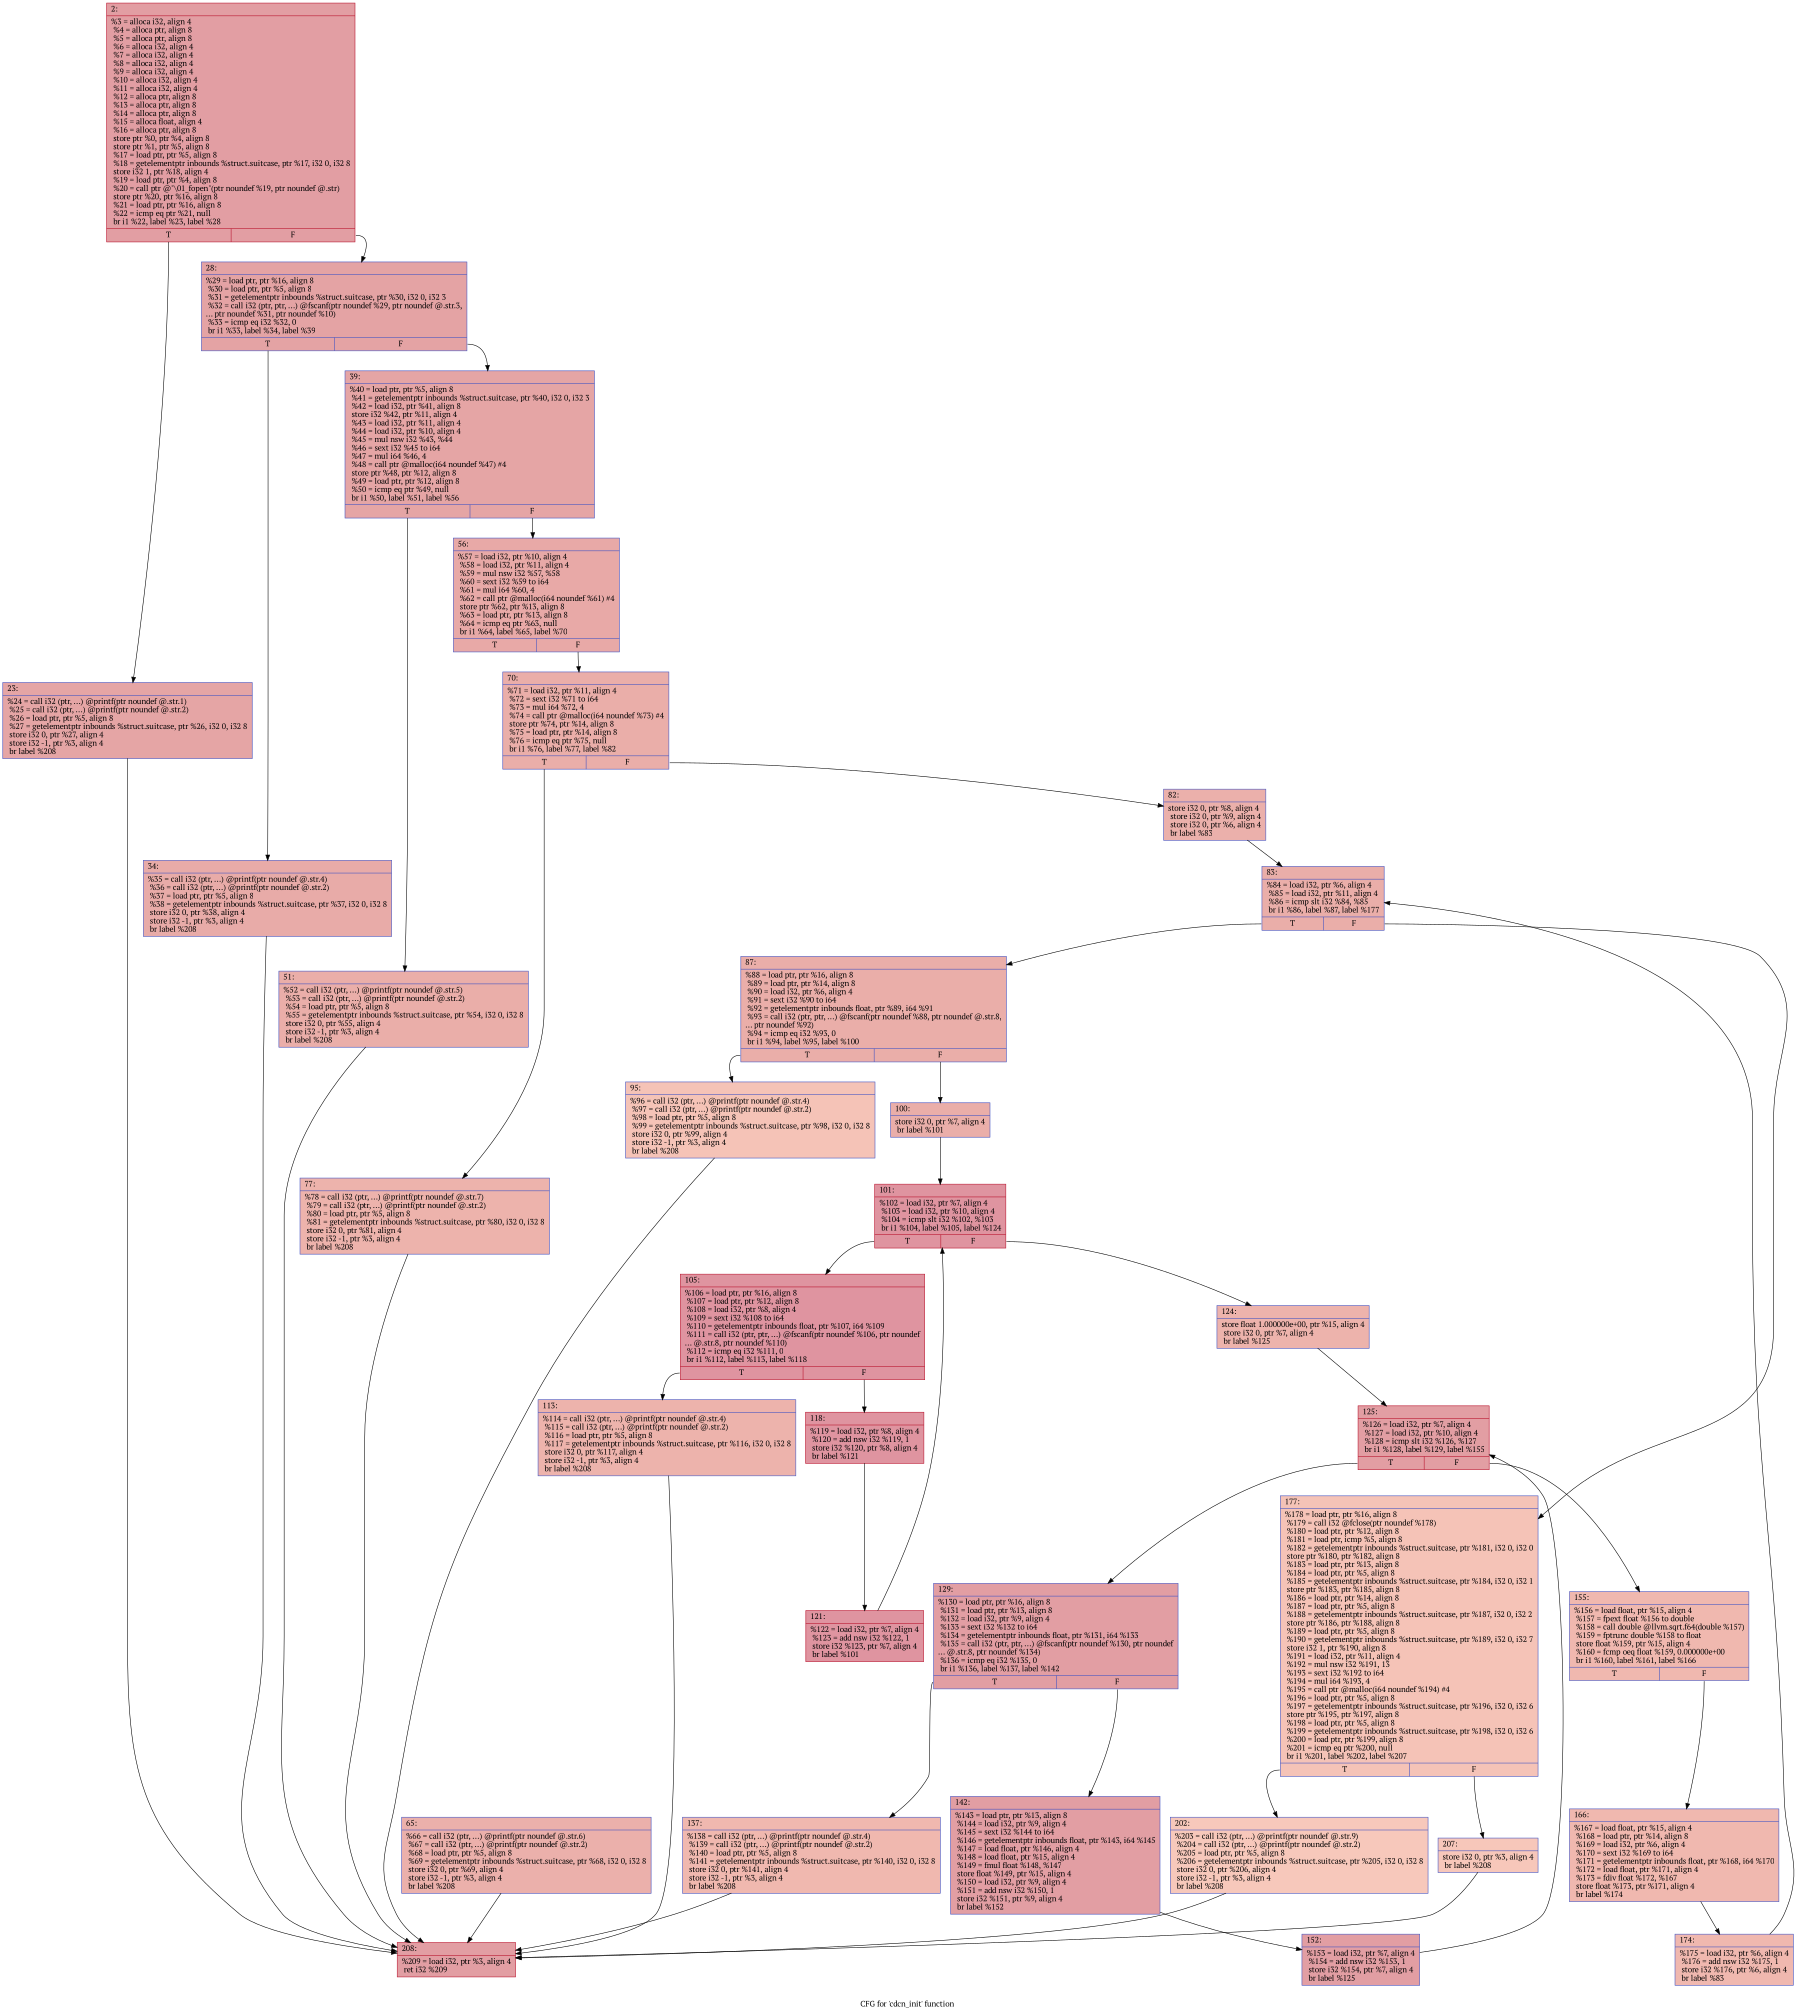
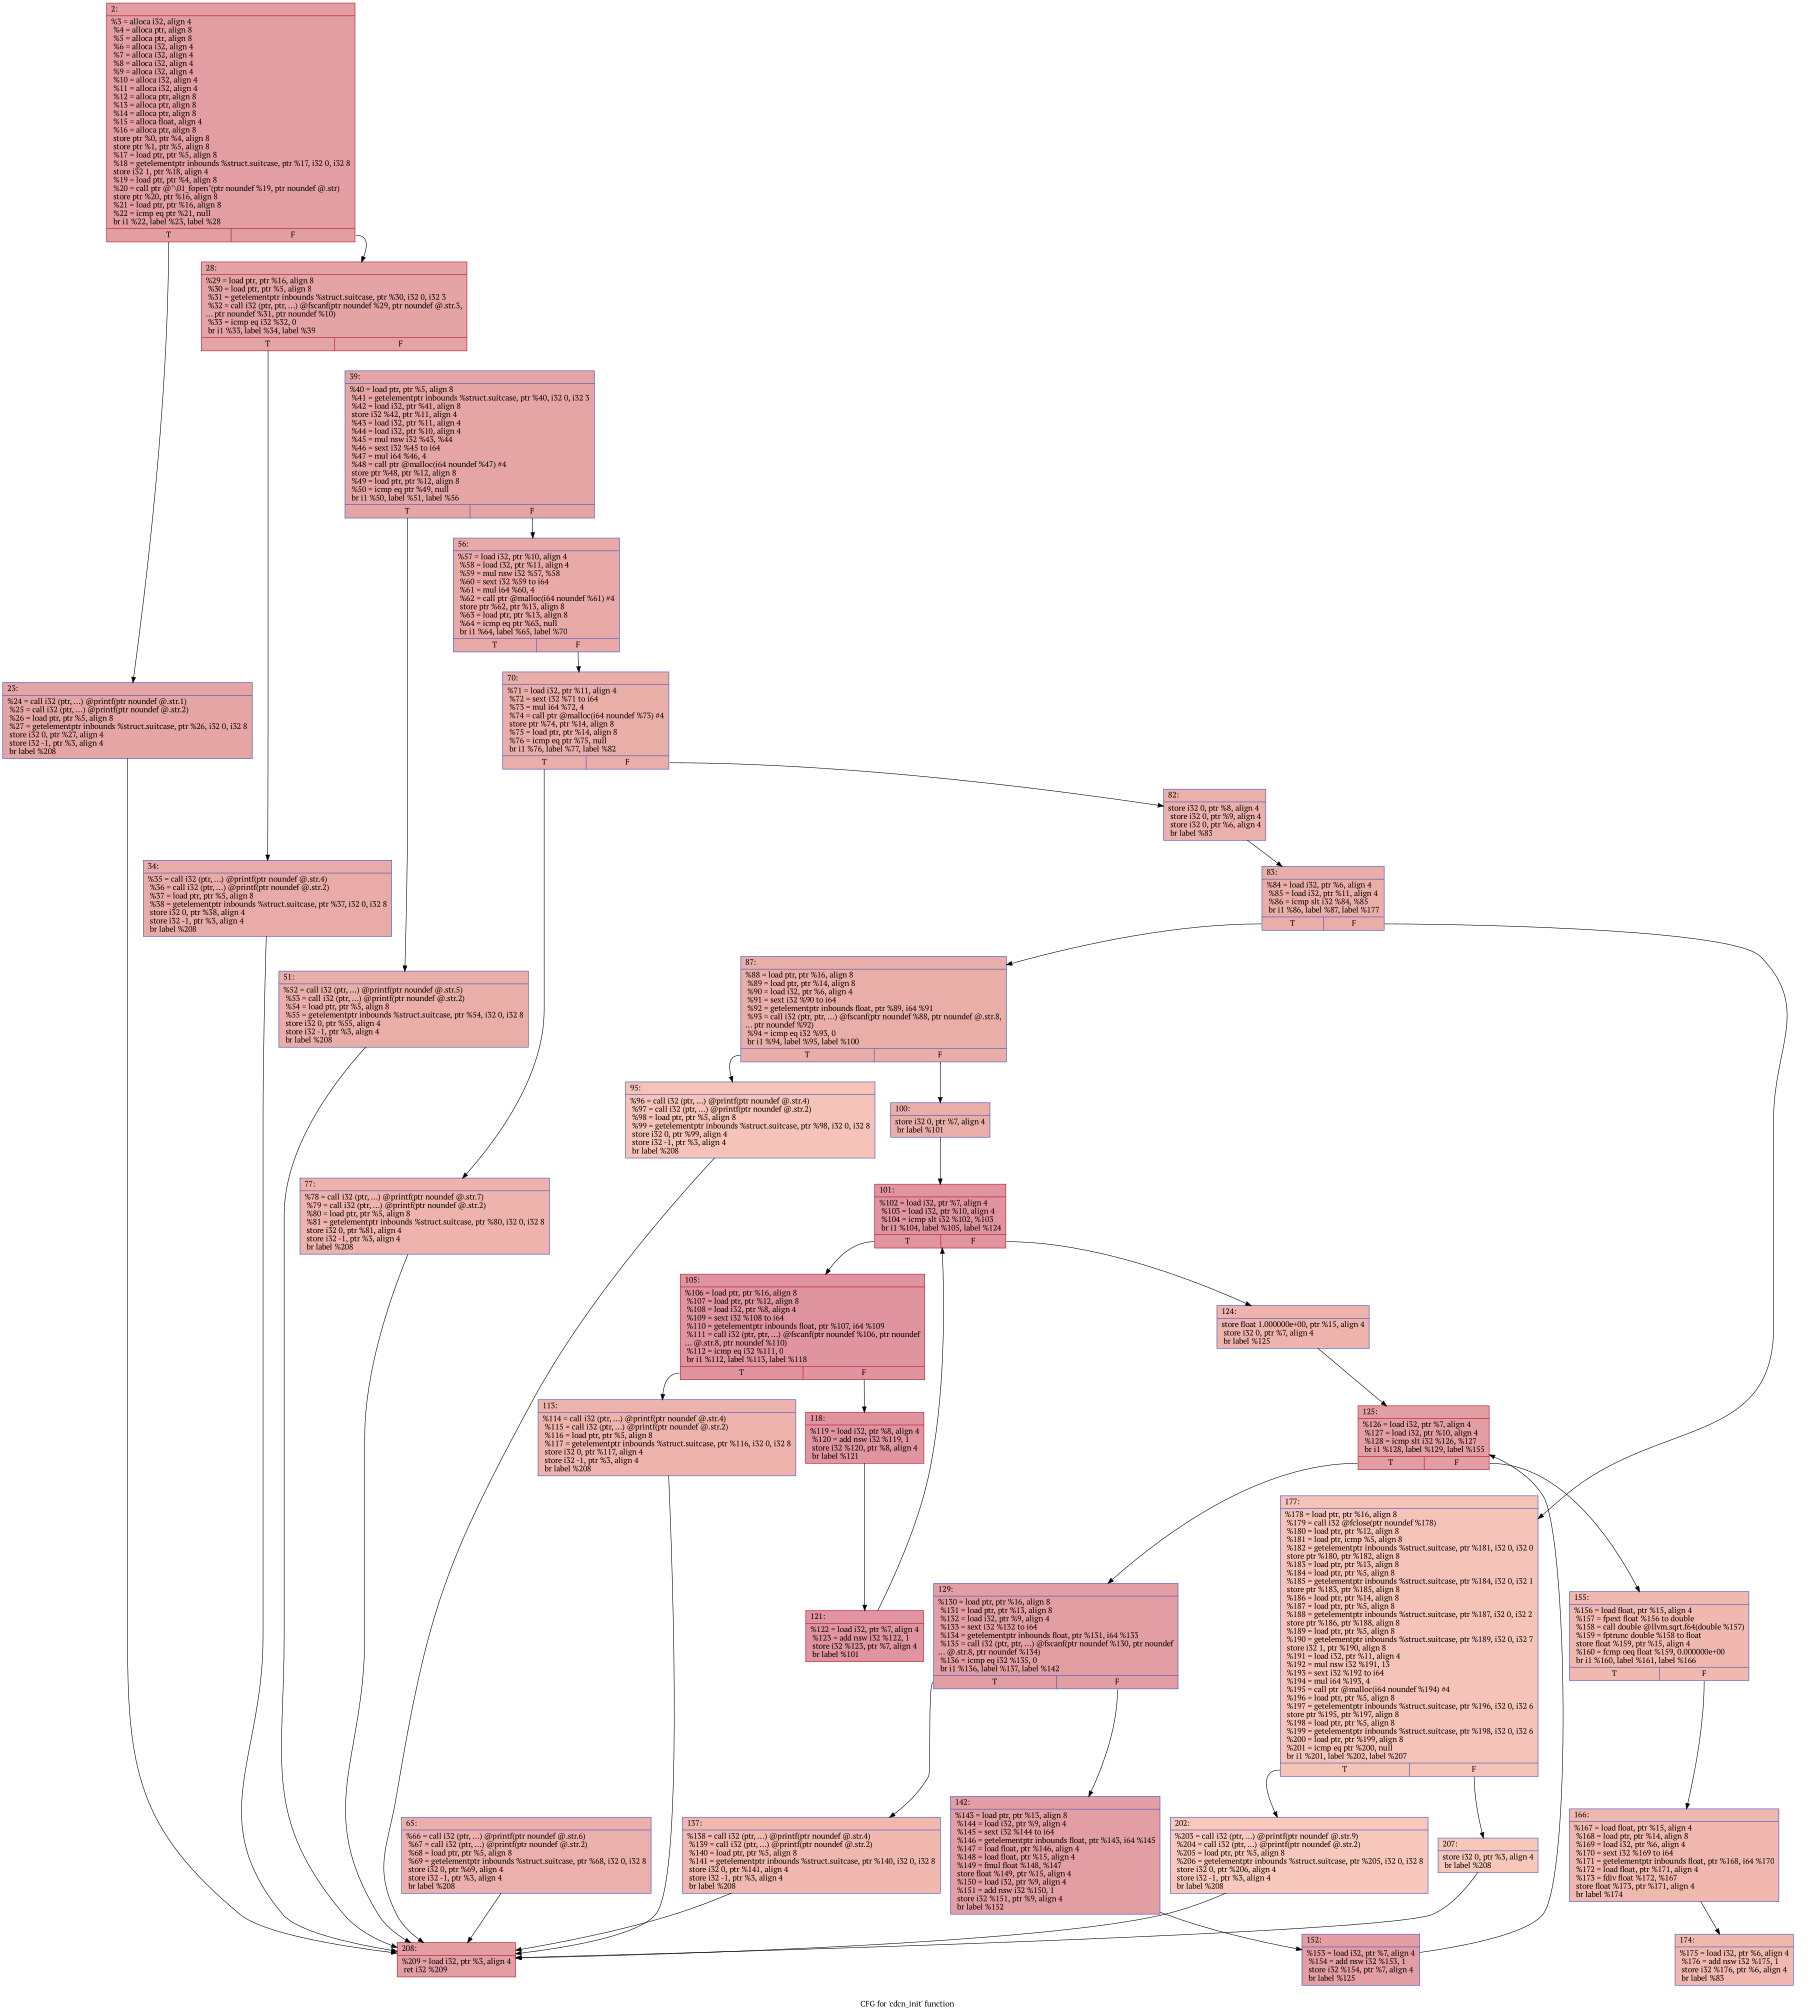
node "28:": color #3d50c3ff -> #b70d28ff
edge "28:" -> "39:": removed
edge "174:" -> "83:": removed
